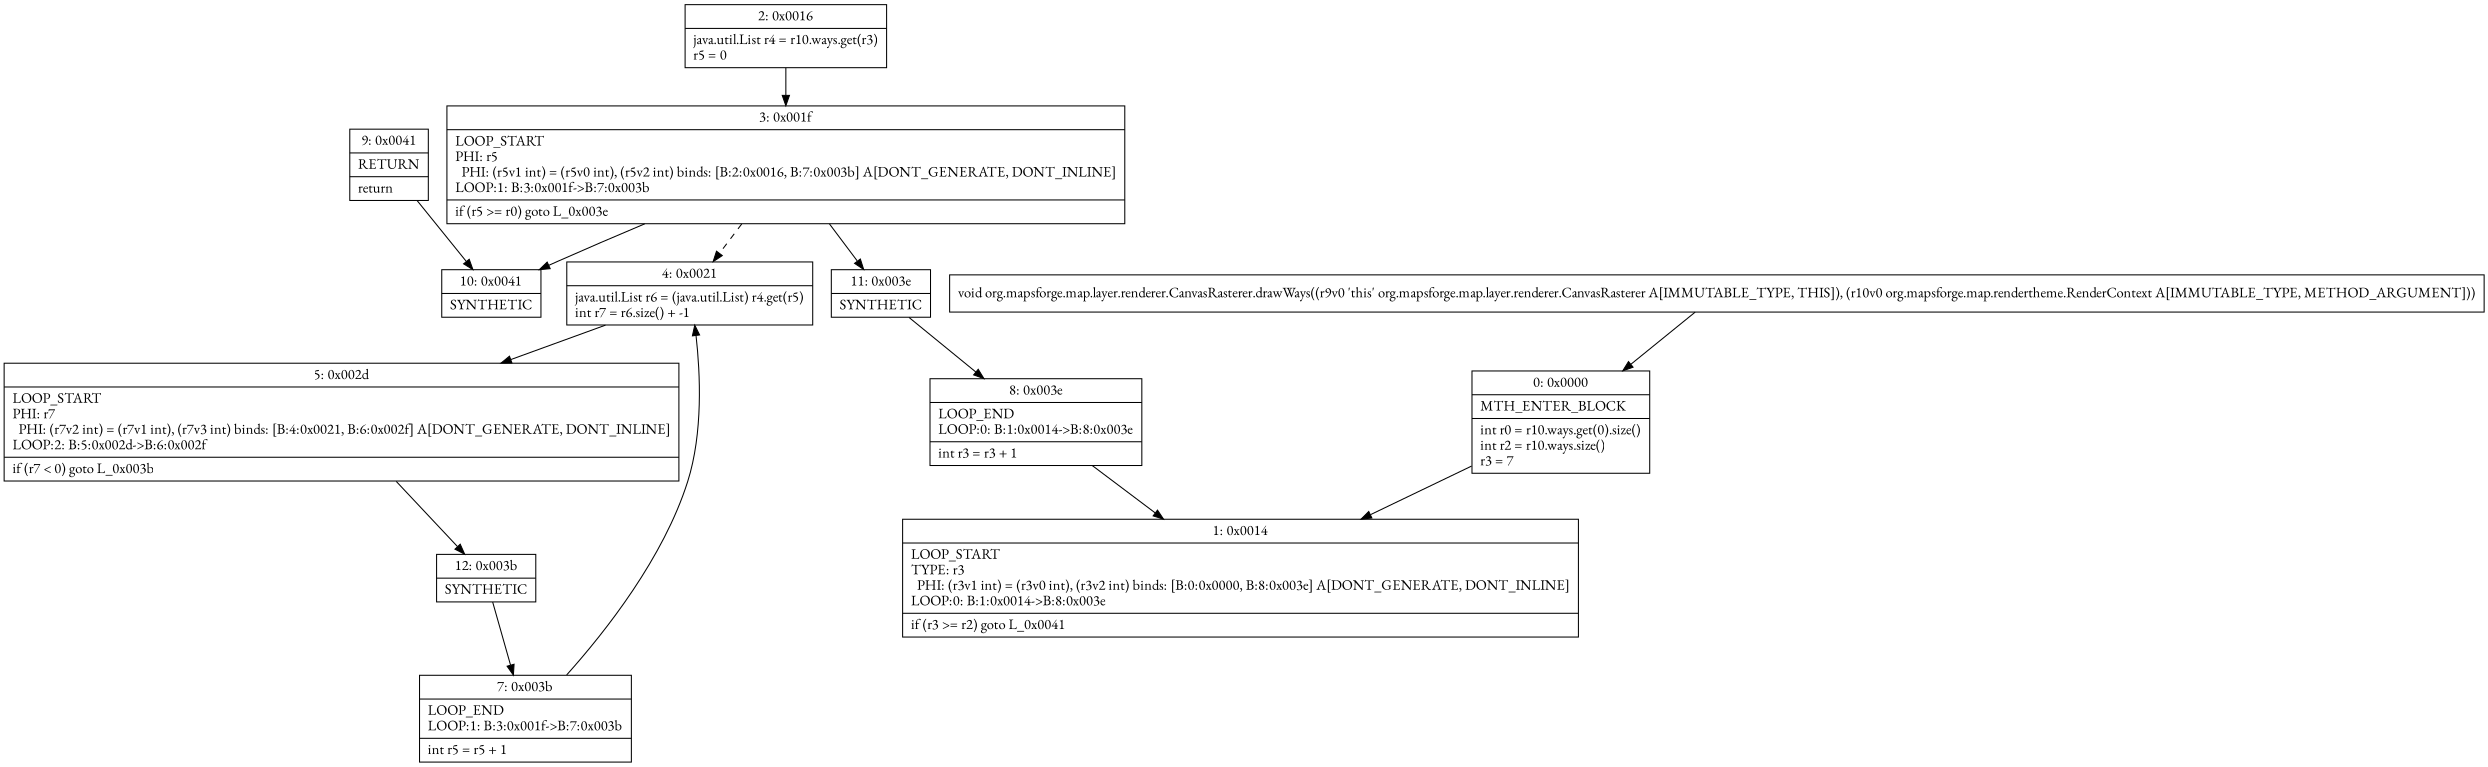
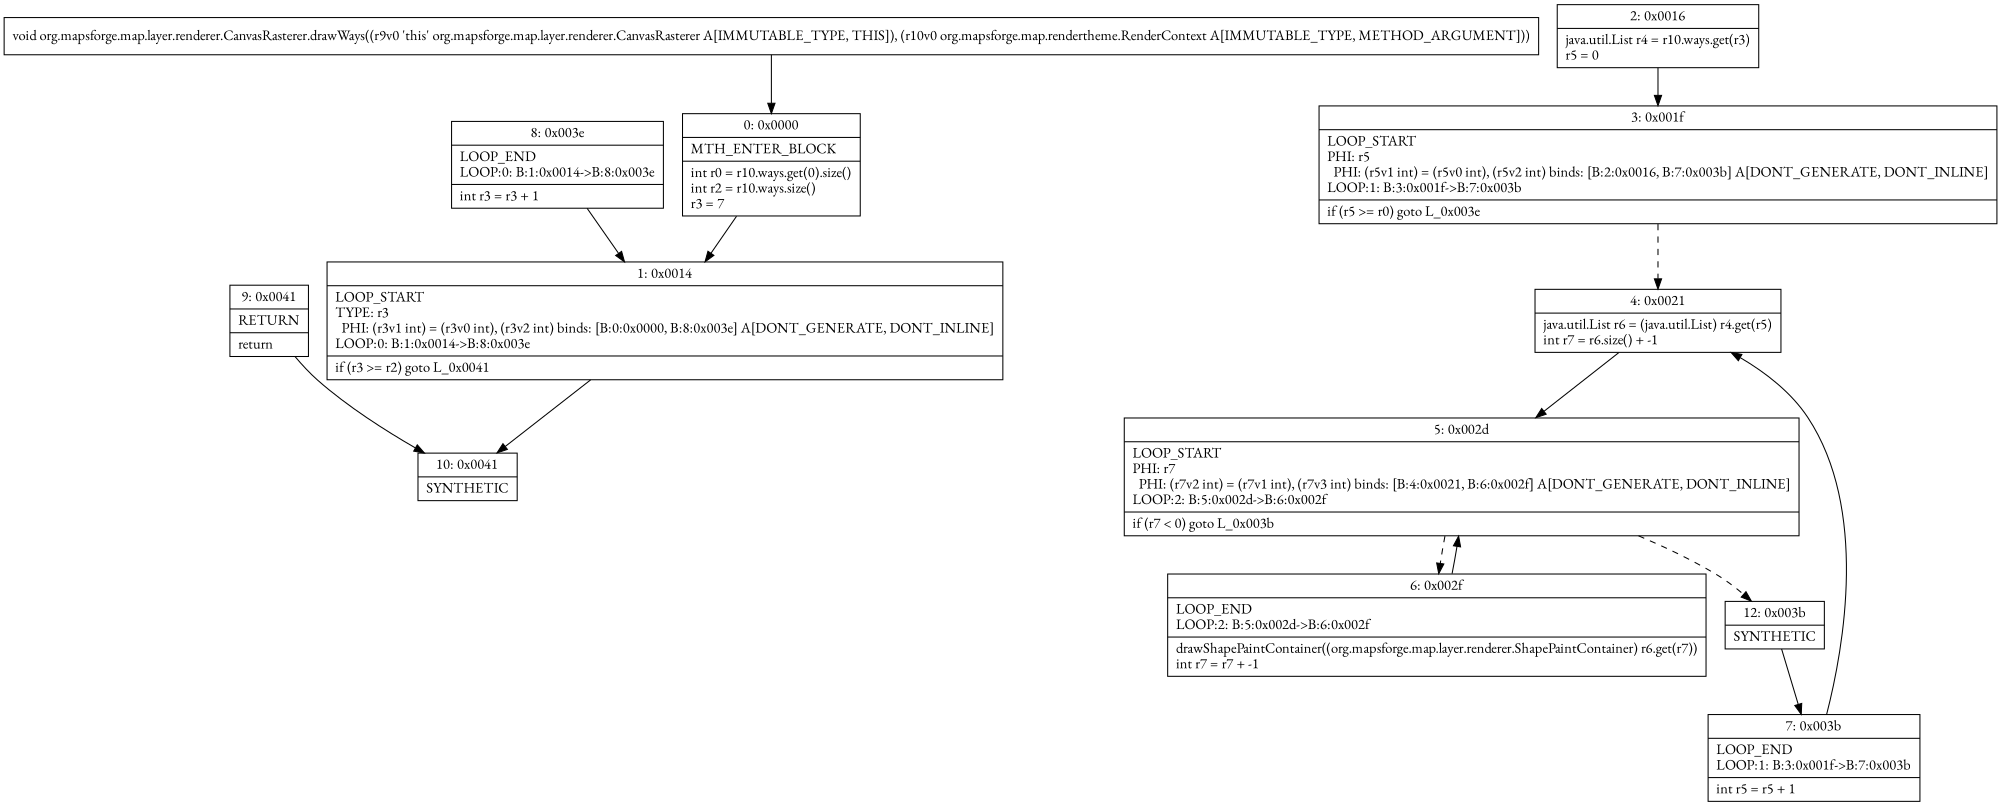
edge "3: 0x001f" -> "10: 0x0041": now "1: 0x0014" -> "10: 0x0041"
node "11: 0x003e": removed
edge "5: 0x002d" -> "12: 0x003b": style solid -> dashed
node "6: 0x002f": added
